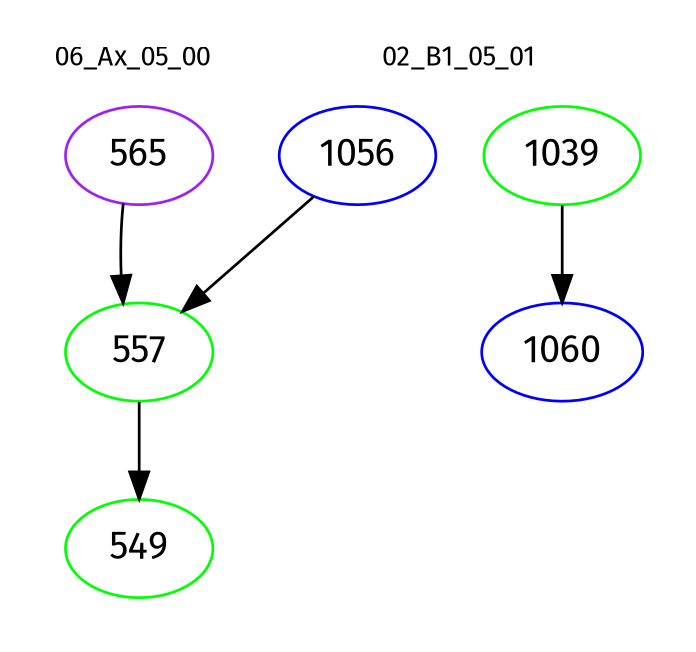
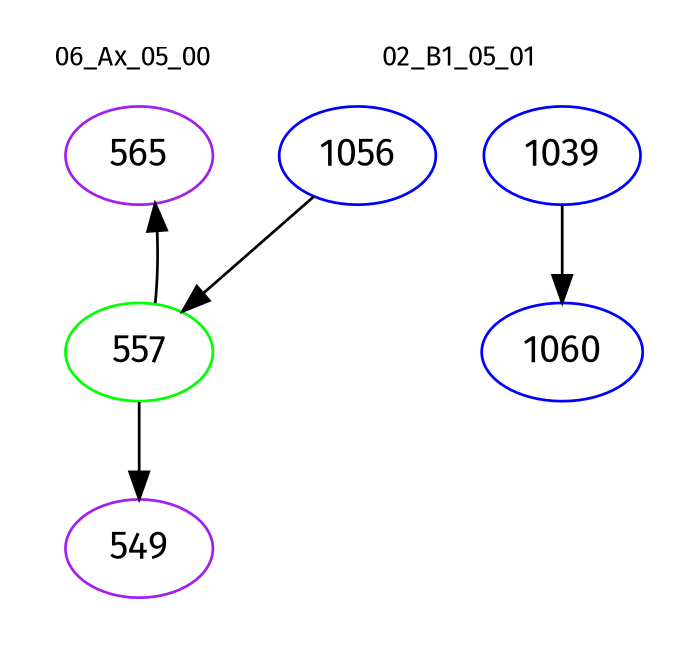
node "1039": color green -> blue
edge "565" -> "557": reversed
node "549": color green -> purple
